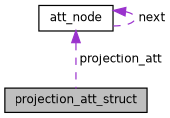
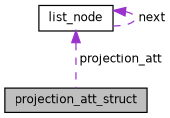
node "att_node": label "att_node" -> "list_node"
